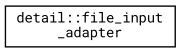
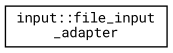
node "detail::file_input _adapter": label "detail::file_input _adapter" -> "input::file_input _adapter"
